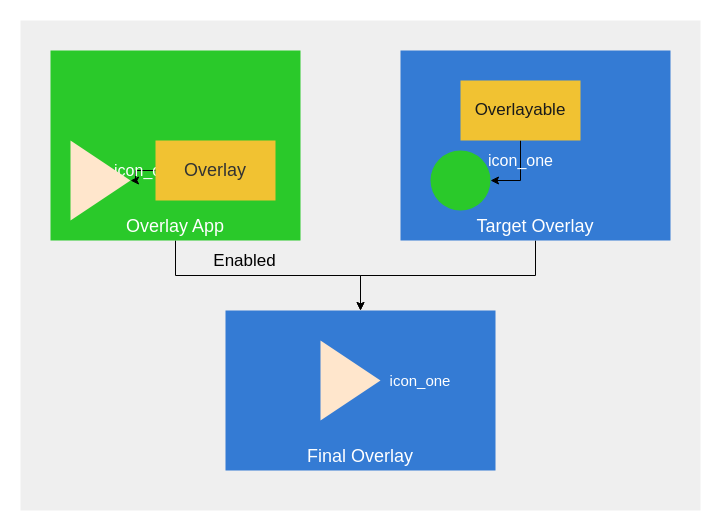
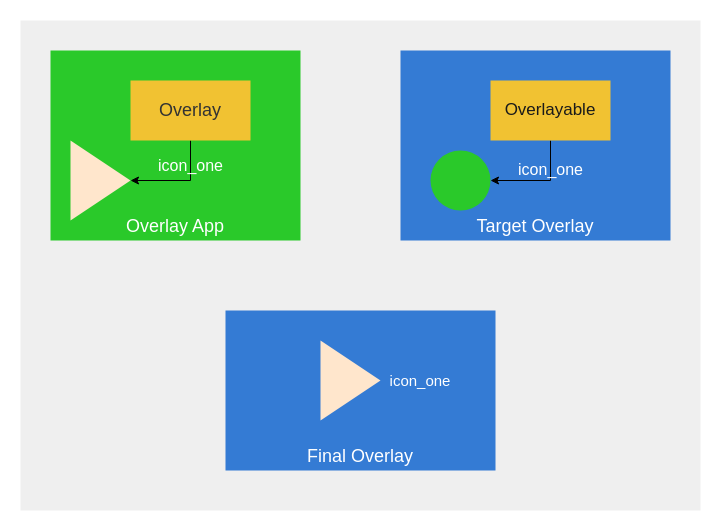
node "Overlayable": moved (521, 111) -> (551, 111)
node "Overlay": moved (216, 171) -> (191, 111)
edge "Overlay App" -> "Final Overlay": removed, label "Enabled"
edge "Target Overlay" -> "Final Overlay": removed
